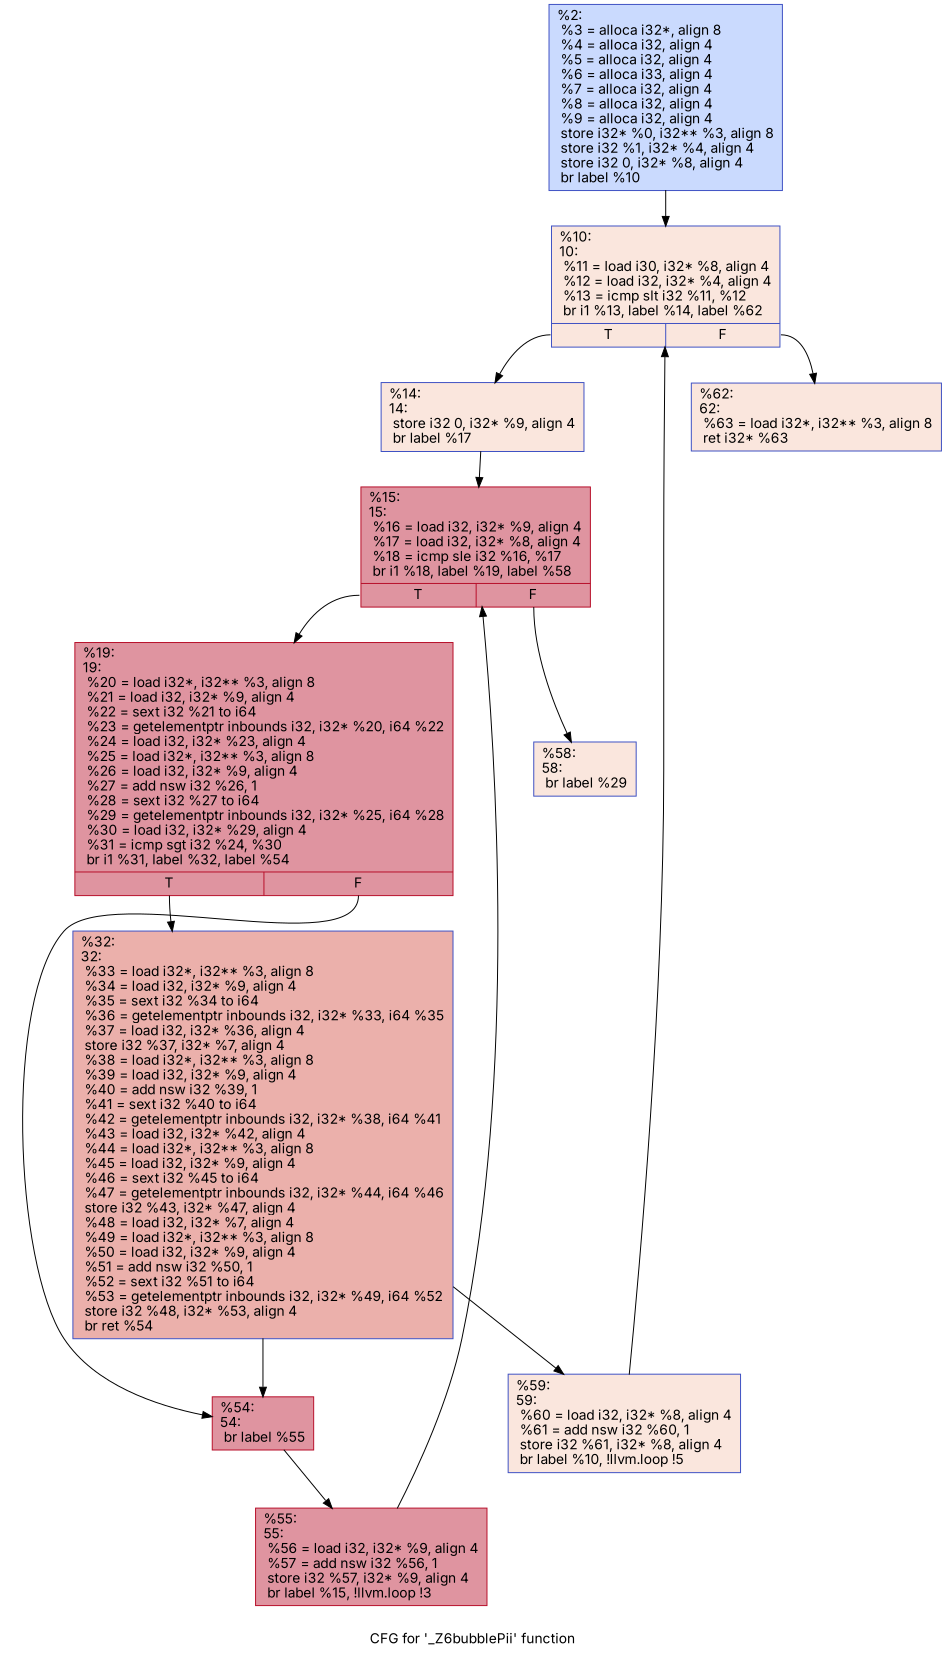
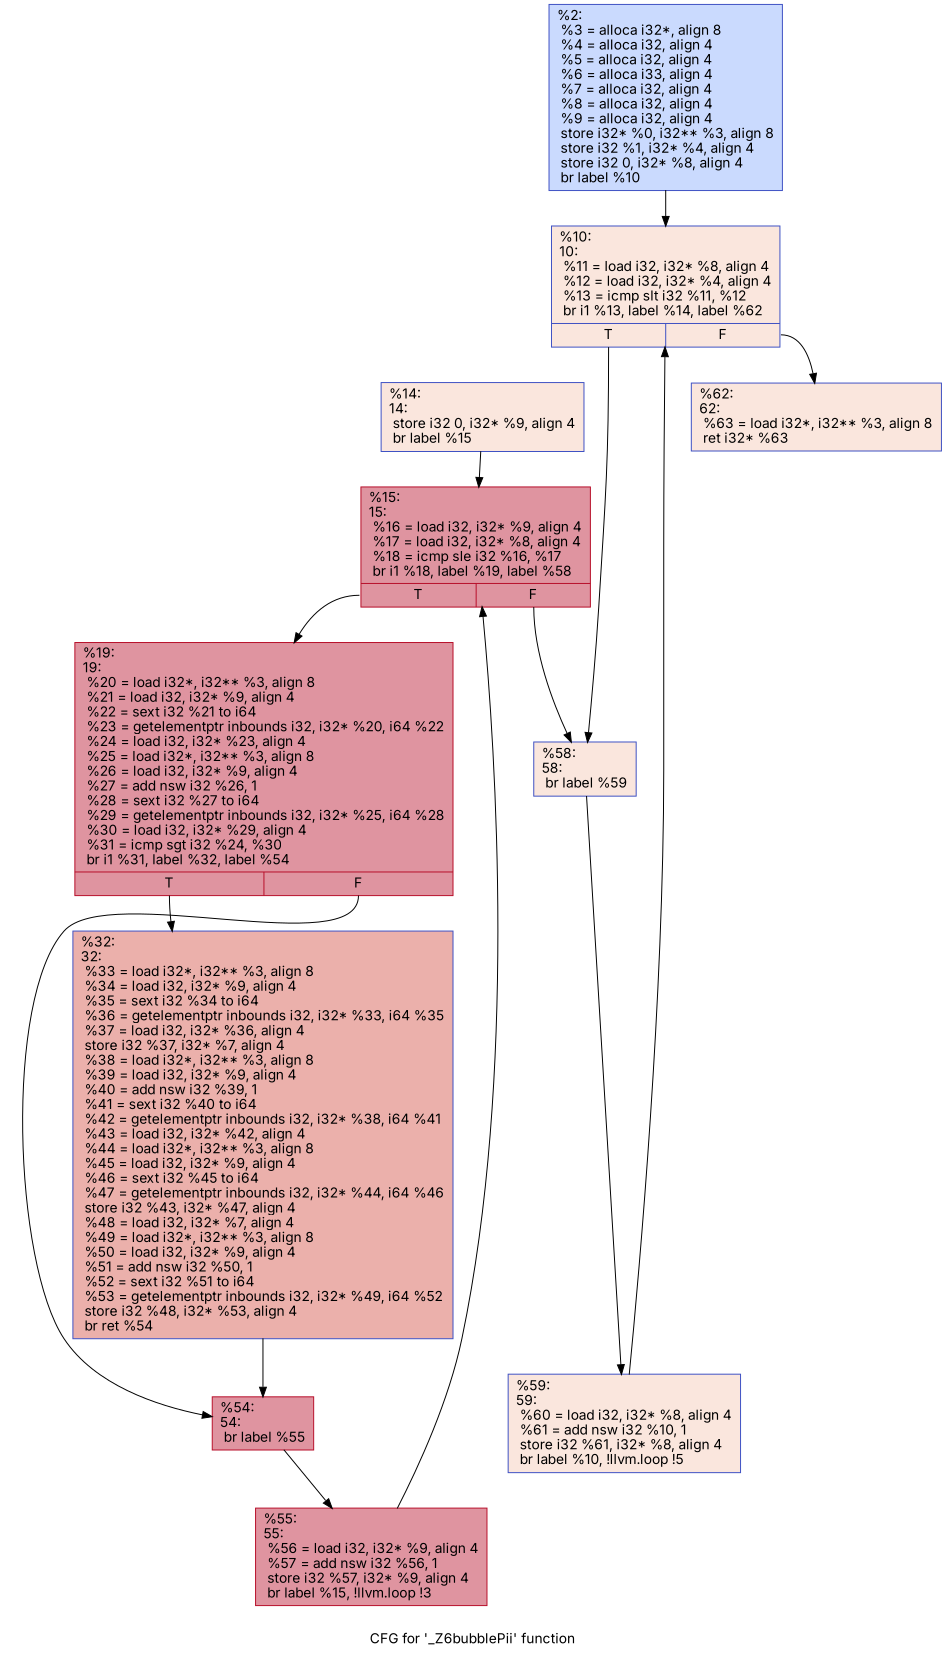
node "%10:": text "%11 = load i30, i32* %8, align 4" -> "%11 = load i32, i32* %8, align 4"
edge "%10:" -> "%14:": now "%10:" -> "%58:"
node "%14:": text "br label %17" -> "br label %15"
node "%58:": text "br label %29" -> "br label %59"
edge "%32:" -> "%59:": now "%58:" -> "%59:"
node "%59:": text "%61 = add nsw i32 %60, 1" -> "%61 = add nsw i32 %10, 1"
